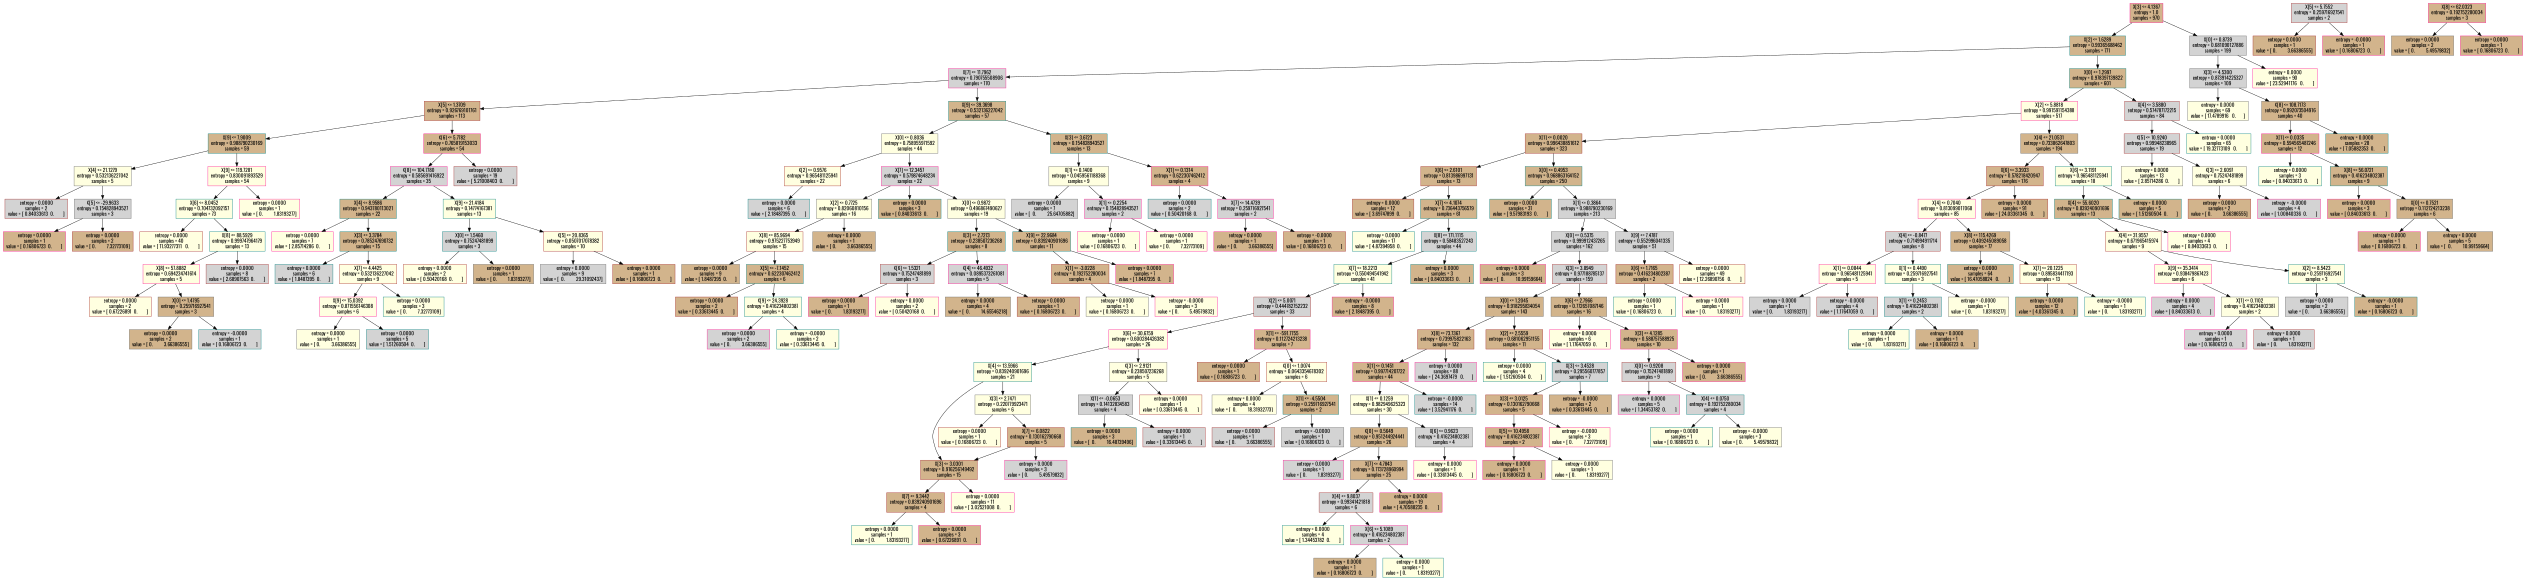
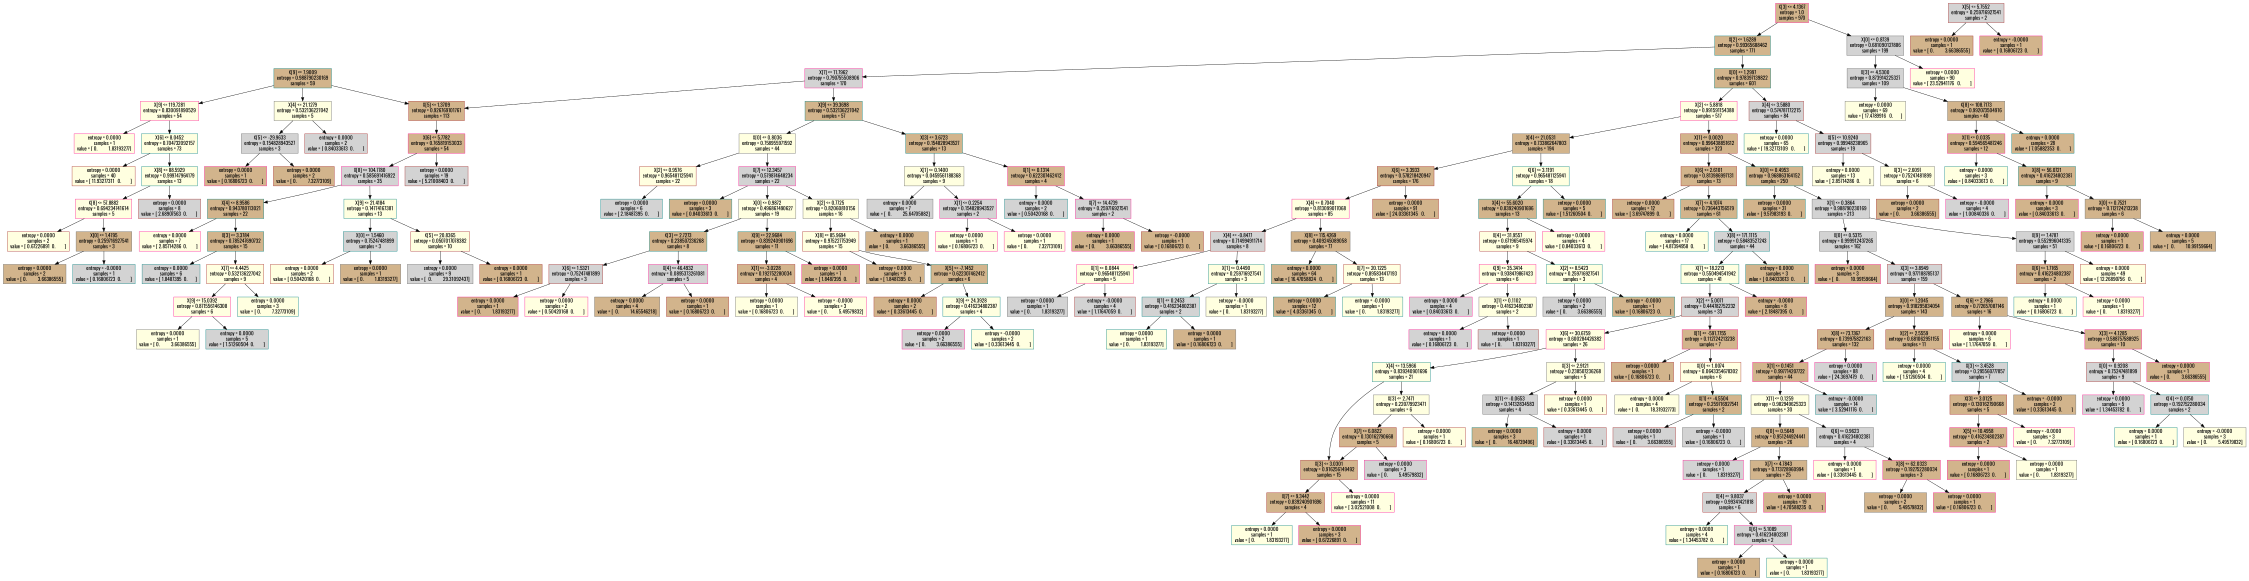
edge "X[5] <= 1.3709 entropy = 0.926769101761 samples = 113" -> "X[9] <= 7.9009 entropy = 0.988790230169 samples = 59": reversed
node "X[9] <= 119.7281 entropy = 0.830091893529 samples = 54": label "X[9] <= 119.7281 entropy = 0.830091893529 samples = 54" -> "X[9] <= 119.7281 entropy = 0.830091890529 samples = 54"
node "X[4] <= 0.0750 entropy = 0.192752280034 samples = 4": label "X[4] <= 0.0750 entropy = 0.192752280034 samples = 4" -> "X[4] <= 0.0750 entropy = 0.192752280034 samples = 2"
edge "X[6] <= 0.9623 entropy = 0.416234802387 samples = 4" -> "X[8] <= 62.0323 entropy = 0.192752280034 samples = 3": added
